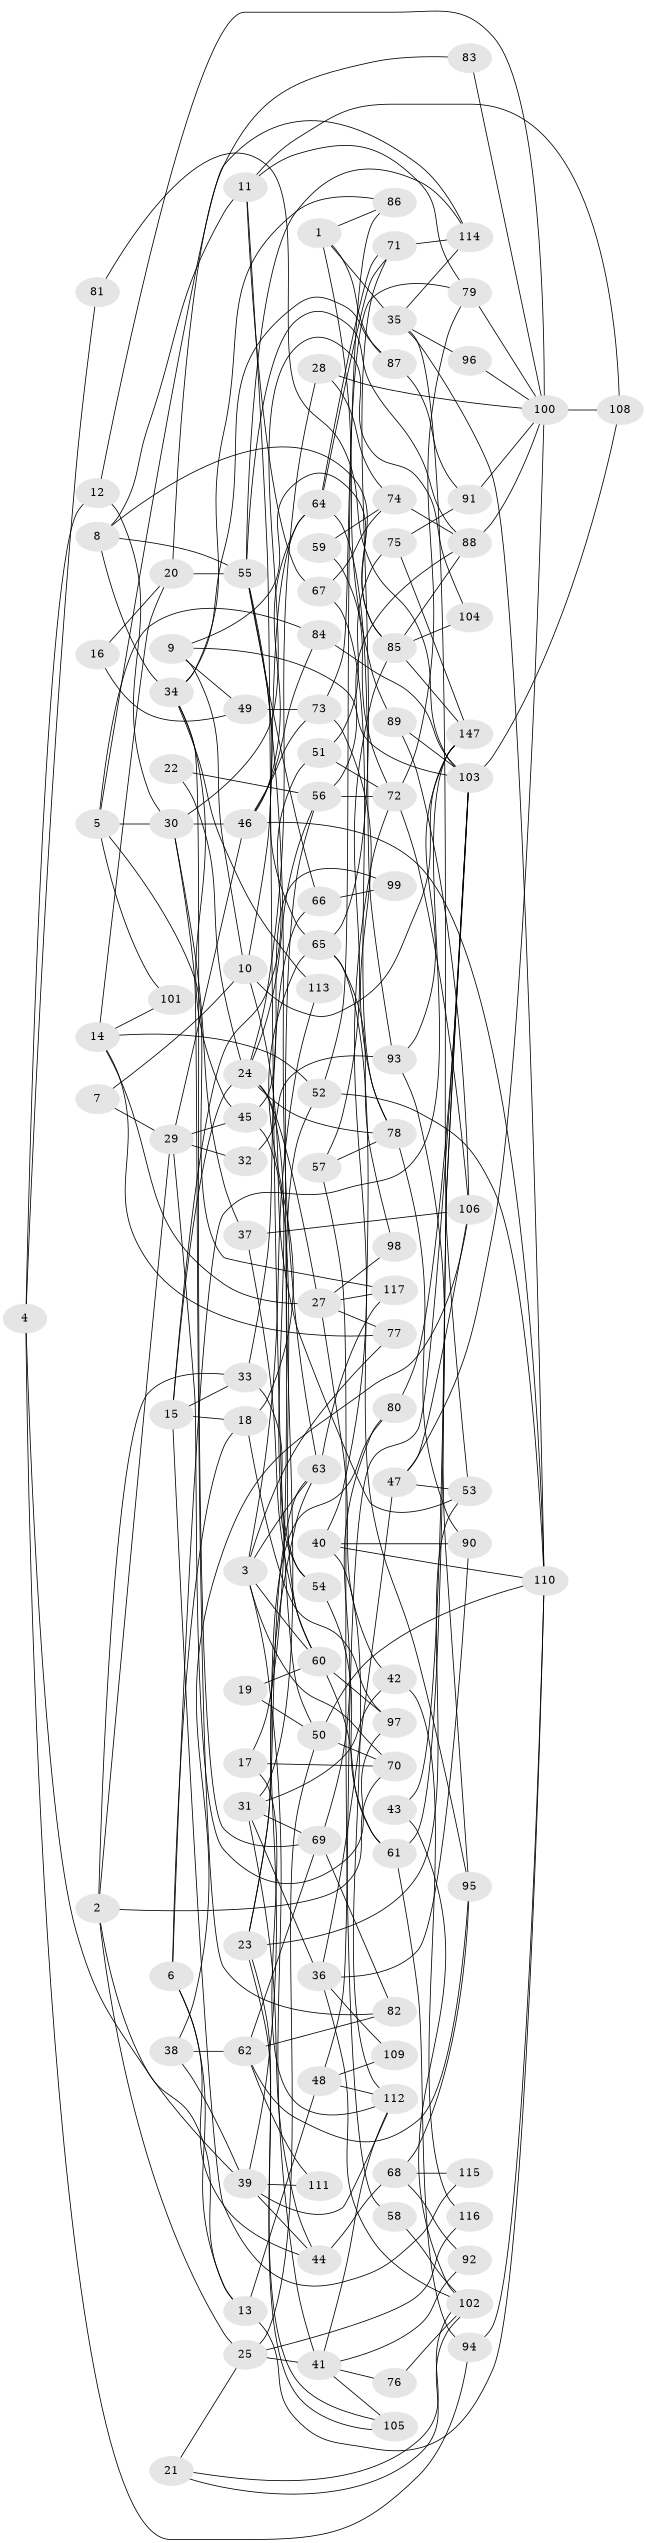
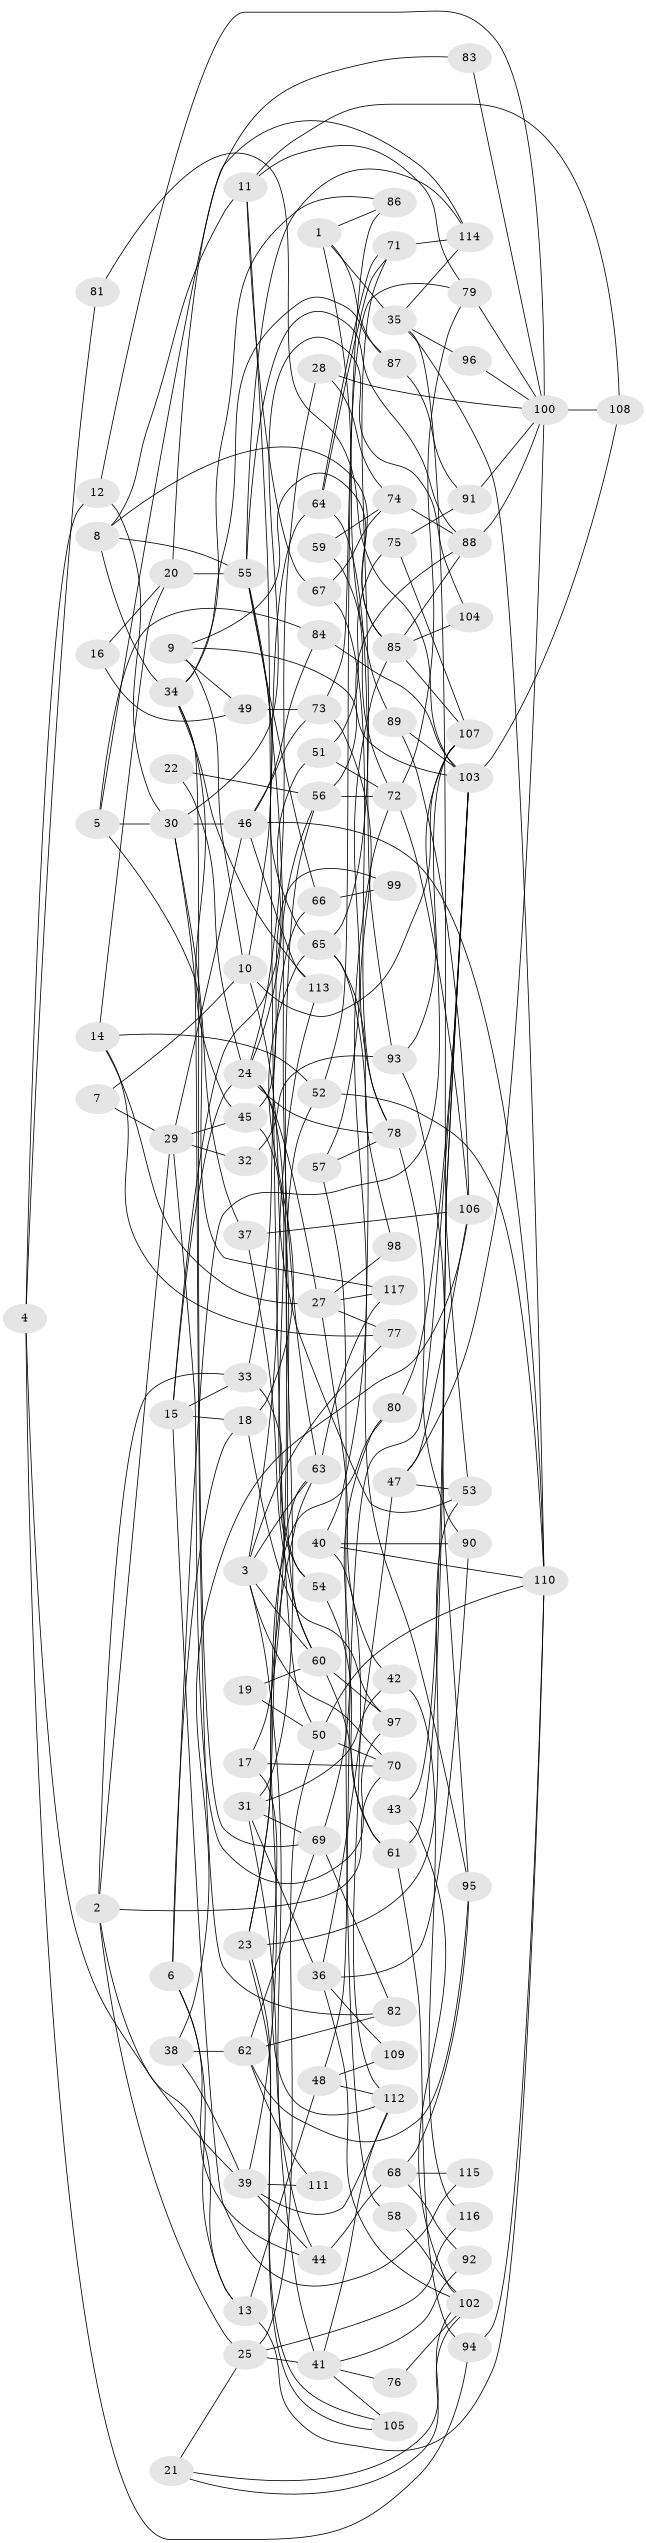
edge "64" -- "46": now "113" -- "46"
node "147": label "147" -> "107"
node "101": removed
